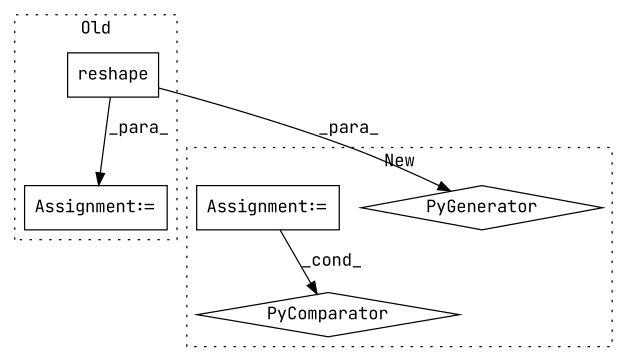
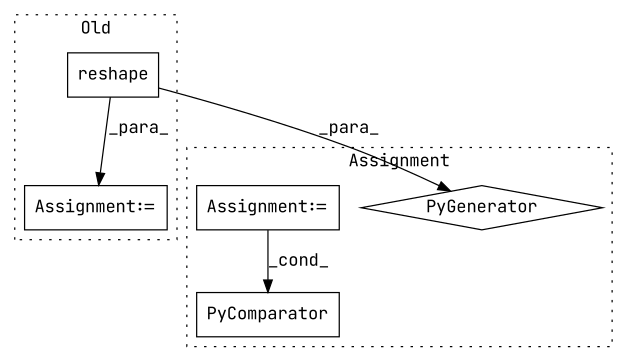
cluster "New": label "New" -> "Assignment"
node "PyComparator": shape diamond -> box
